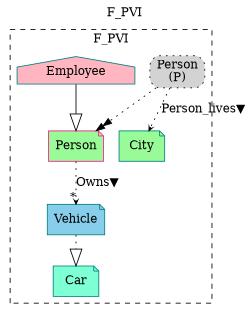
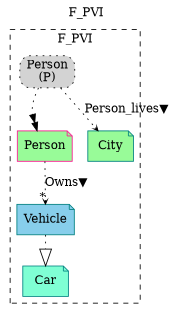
node "Employee": removed
